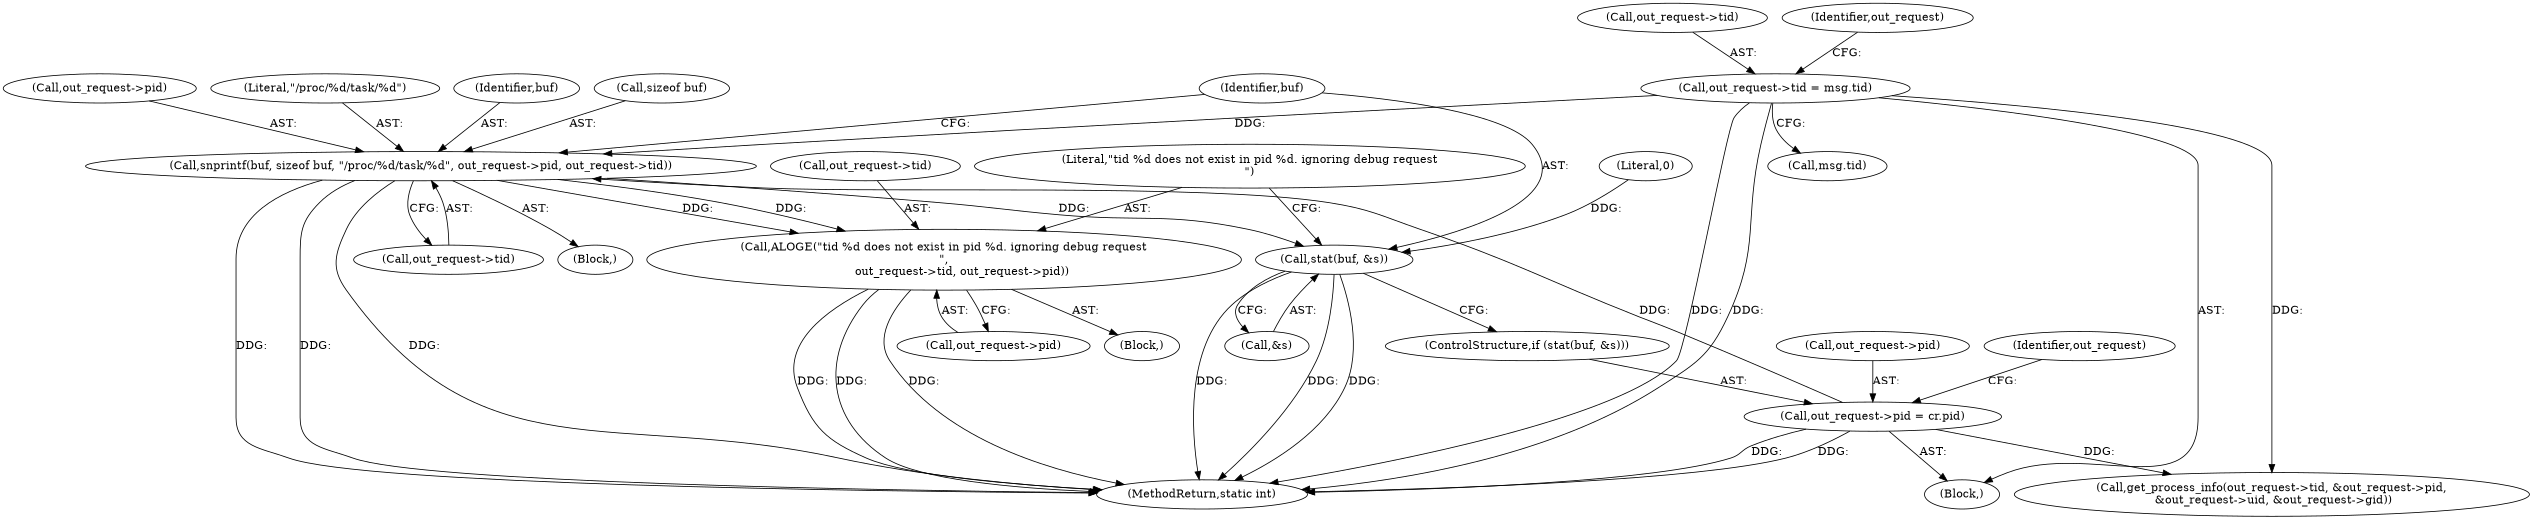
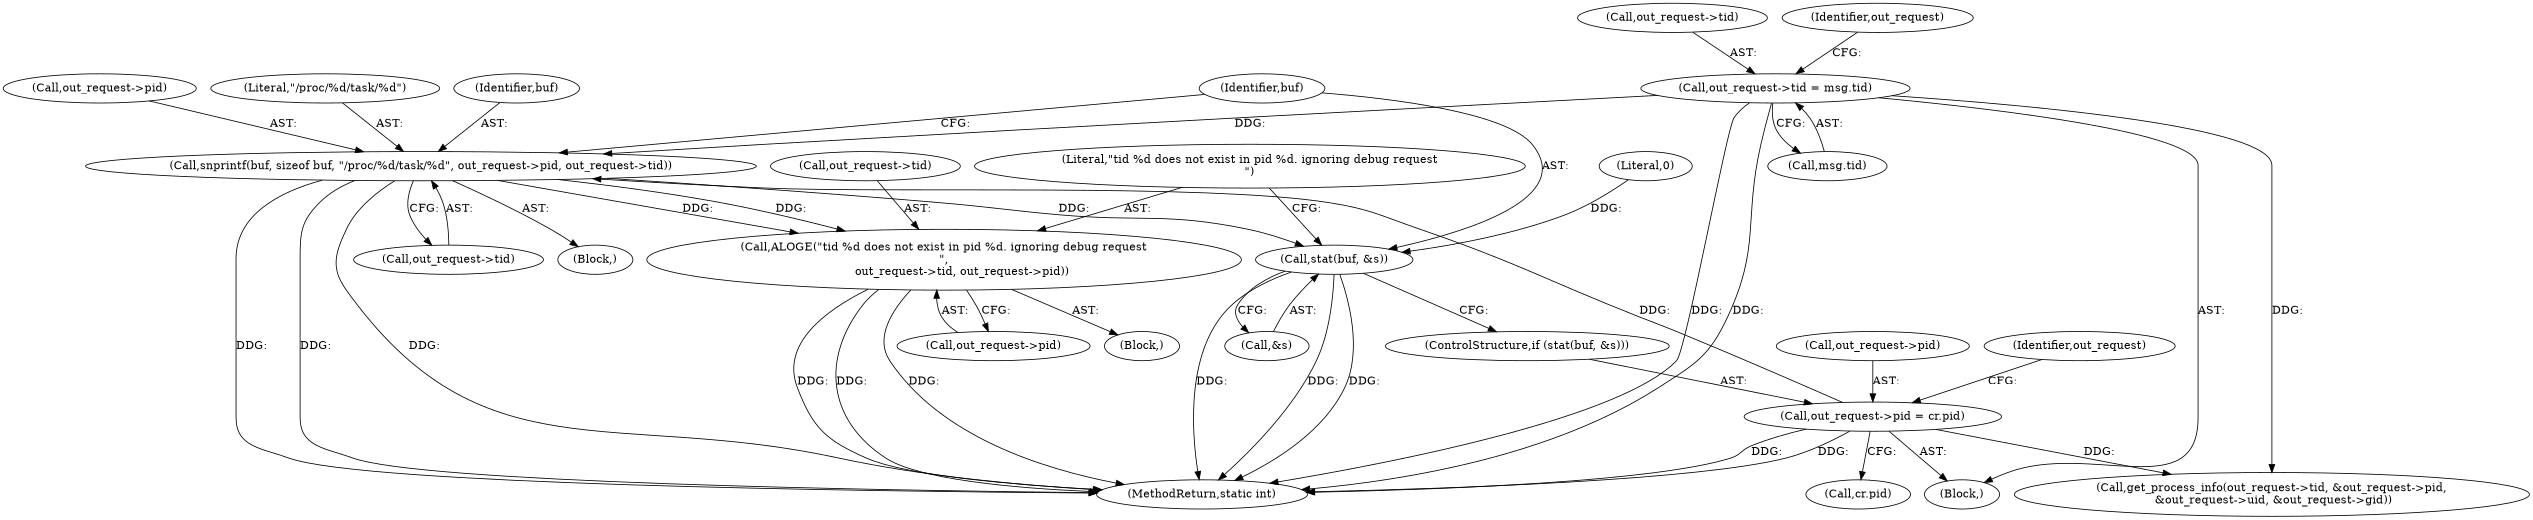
node "(Call,sizeof buf)": removed
edge "(Call,msg.tid)" -> "(Call,out_request->tid = msg.tid)": added, label "AST:"
node "(Call,cr.pid)": added
